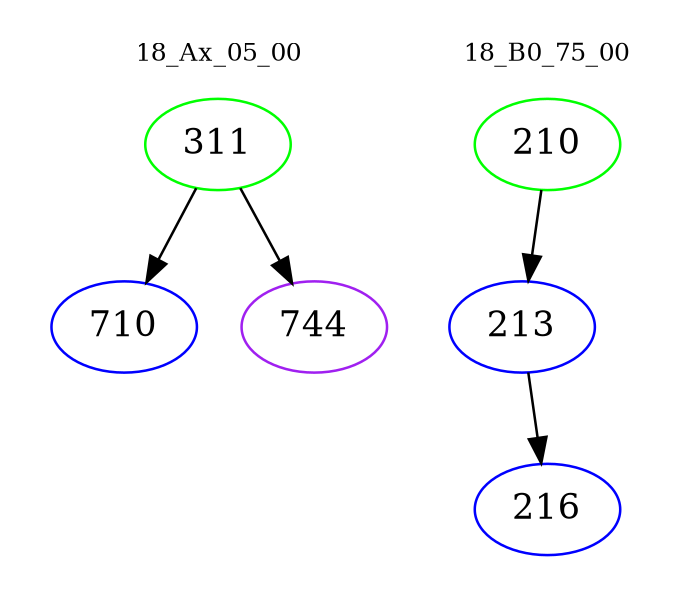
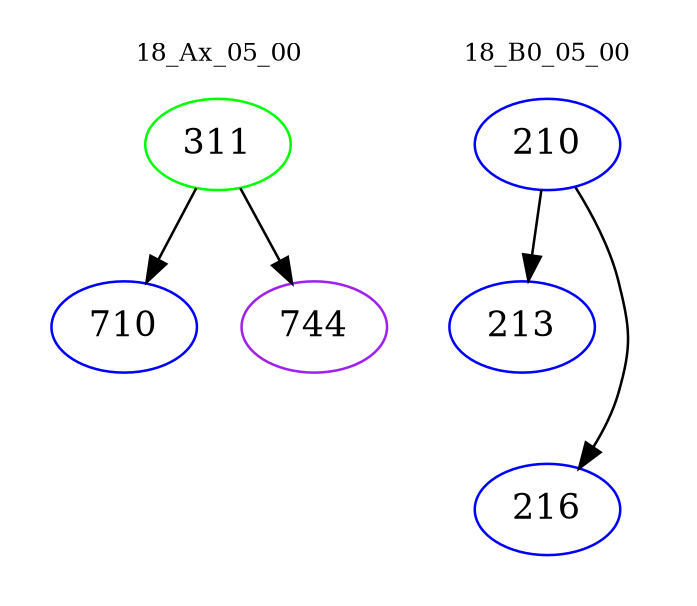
cluster "18_B0_75_00": label "18_B0_75_00" -> "18_B0_05_00"
node "210": color green -> blue
edge "213" -> "216": now "210" -> "216"
